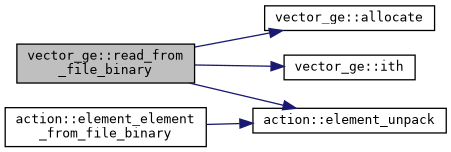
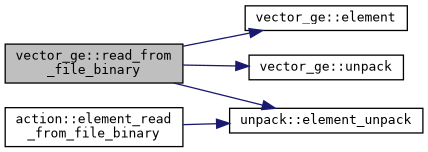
node "vector_ge::allocate": label "vector_ge::allocate" -> "vector_ge::element"
node "vector_ge::ith": label "vector_ge::ith" -> "vector_ge::unpack"
node "action::element_unpack": label "action::element_unpack" -> "unpack::element_unpack"
node "action::element_element _from_file_binary": label "action::element_element _from_file_binary" -> "action::element_read _from_file_binary"
